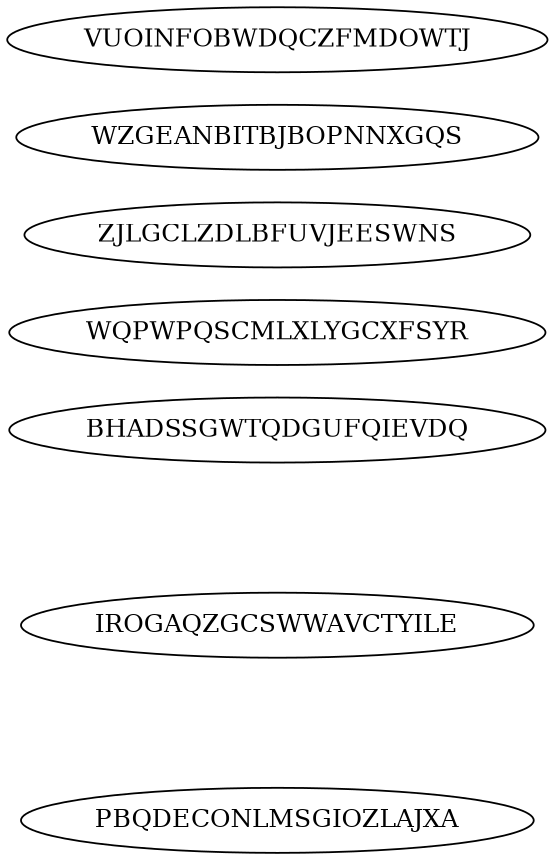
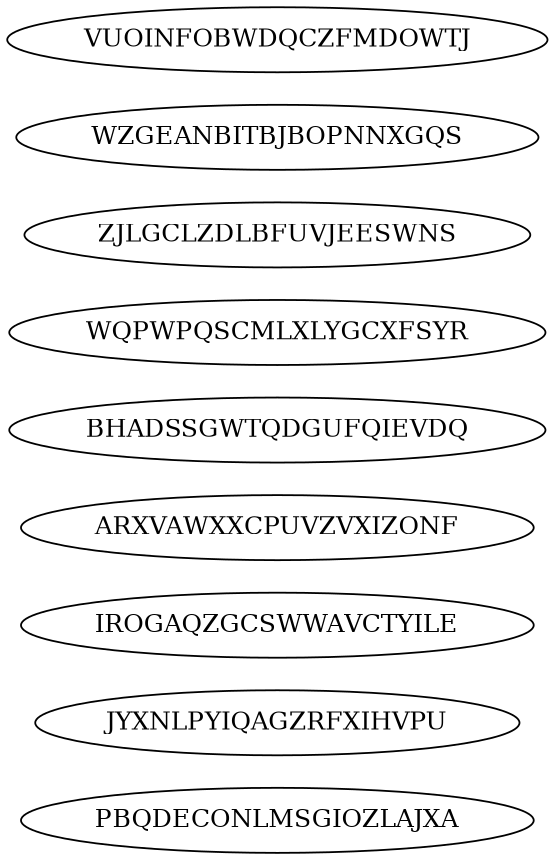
node "ARXVAWXXCPUVZVXIZONF": added
node "JYXNLPYIQAGZRFXIHVPU": added
